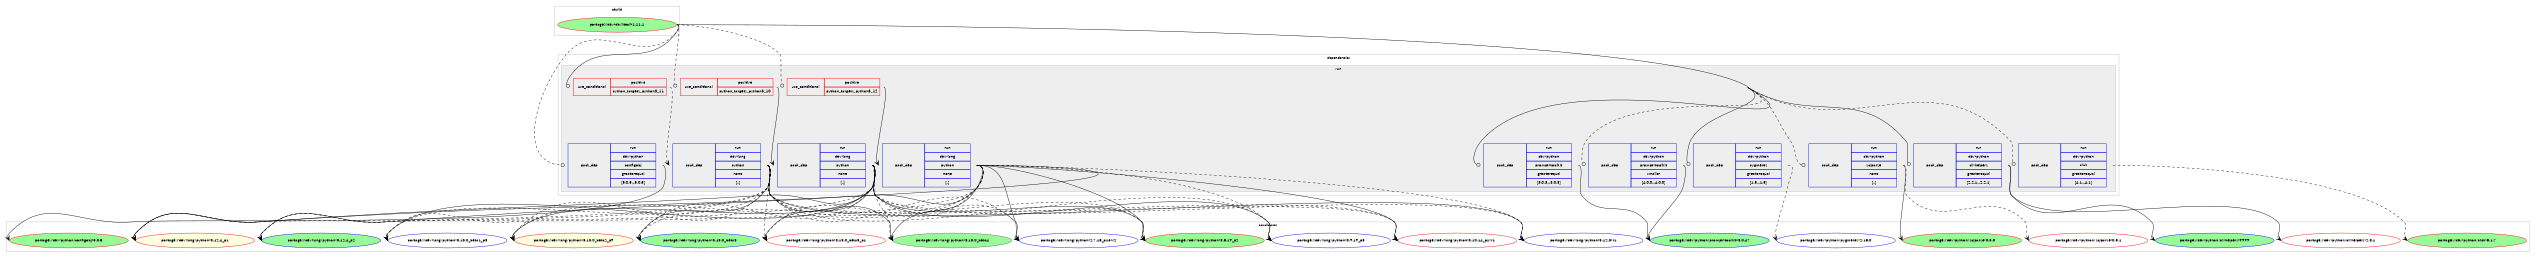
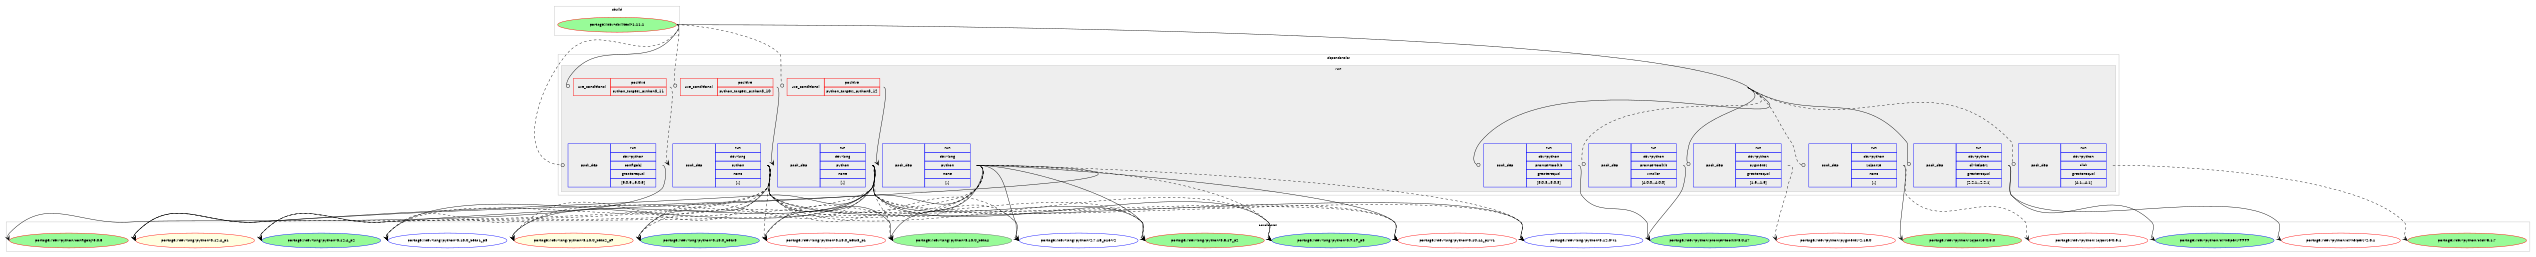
node "portage://dev-lang/python-3.9.19_p3": fillcolor white -> palegreen
node "portage://dev-python/pygments-2.18.0": color blue -> red
